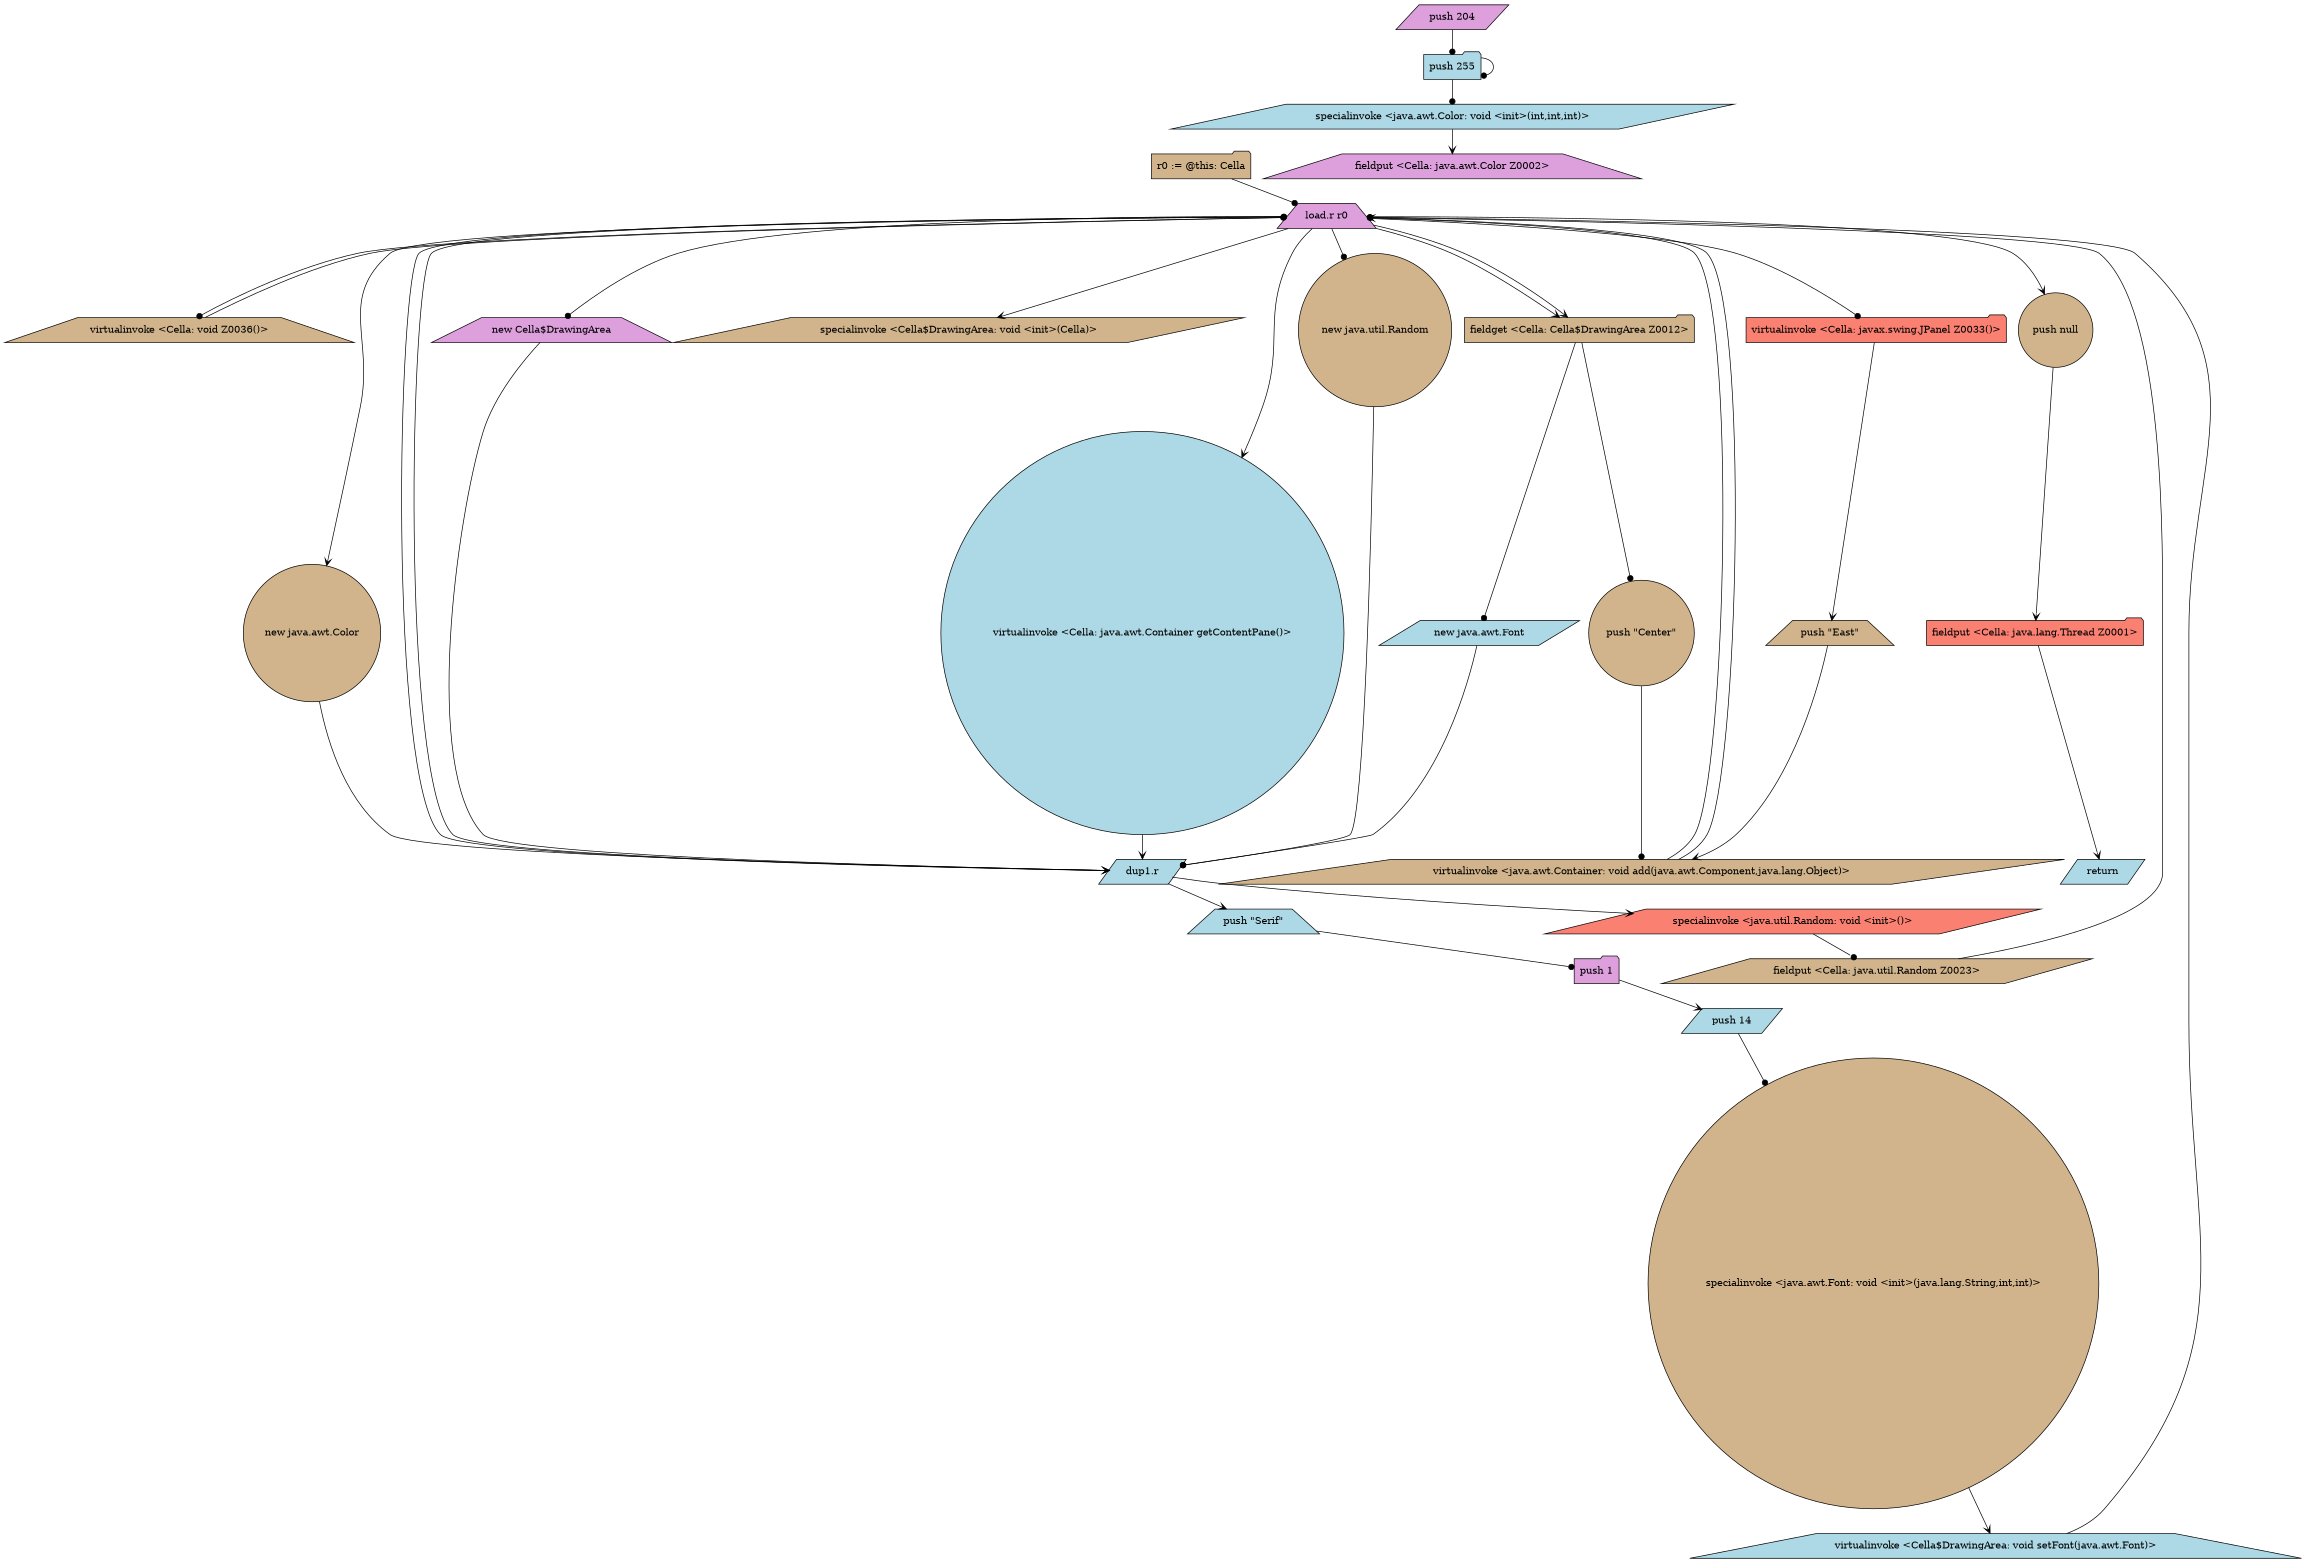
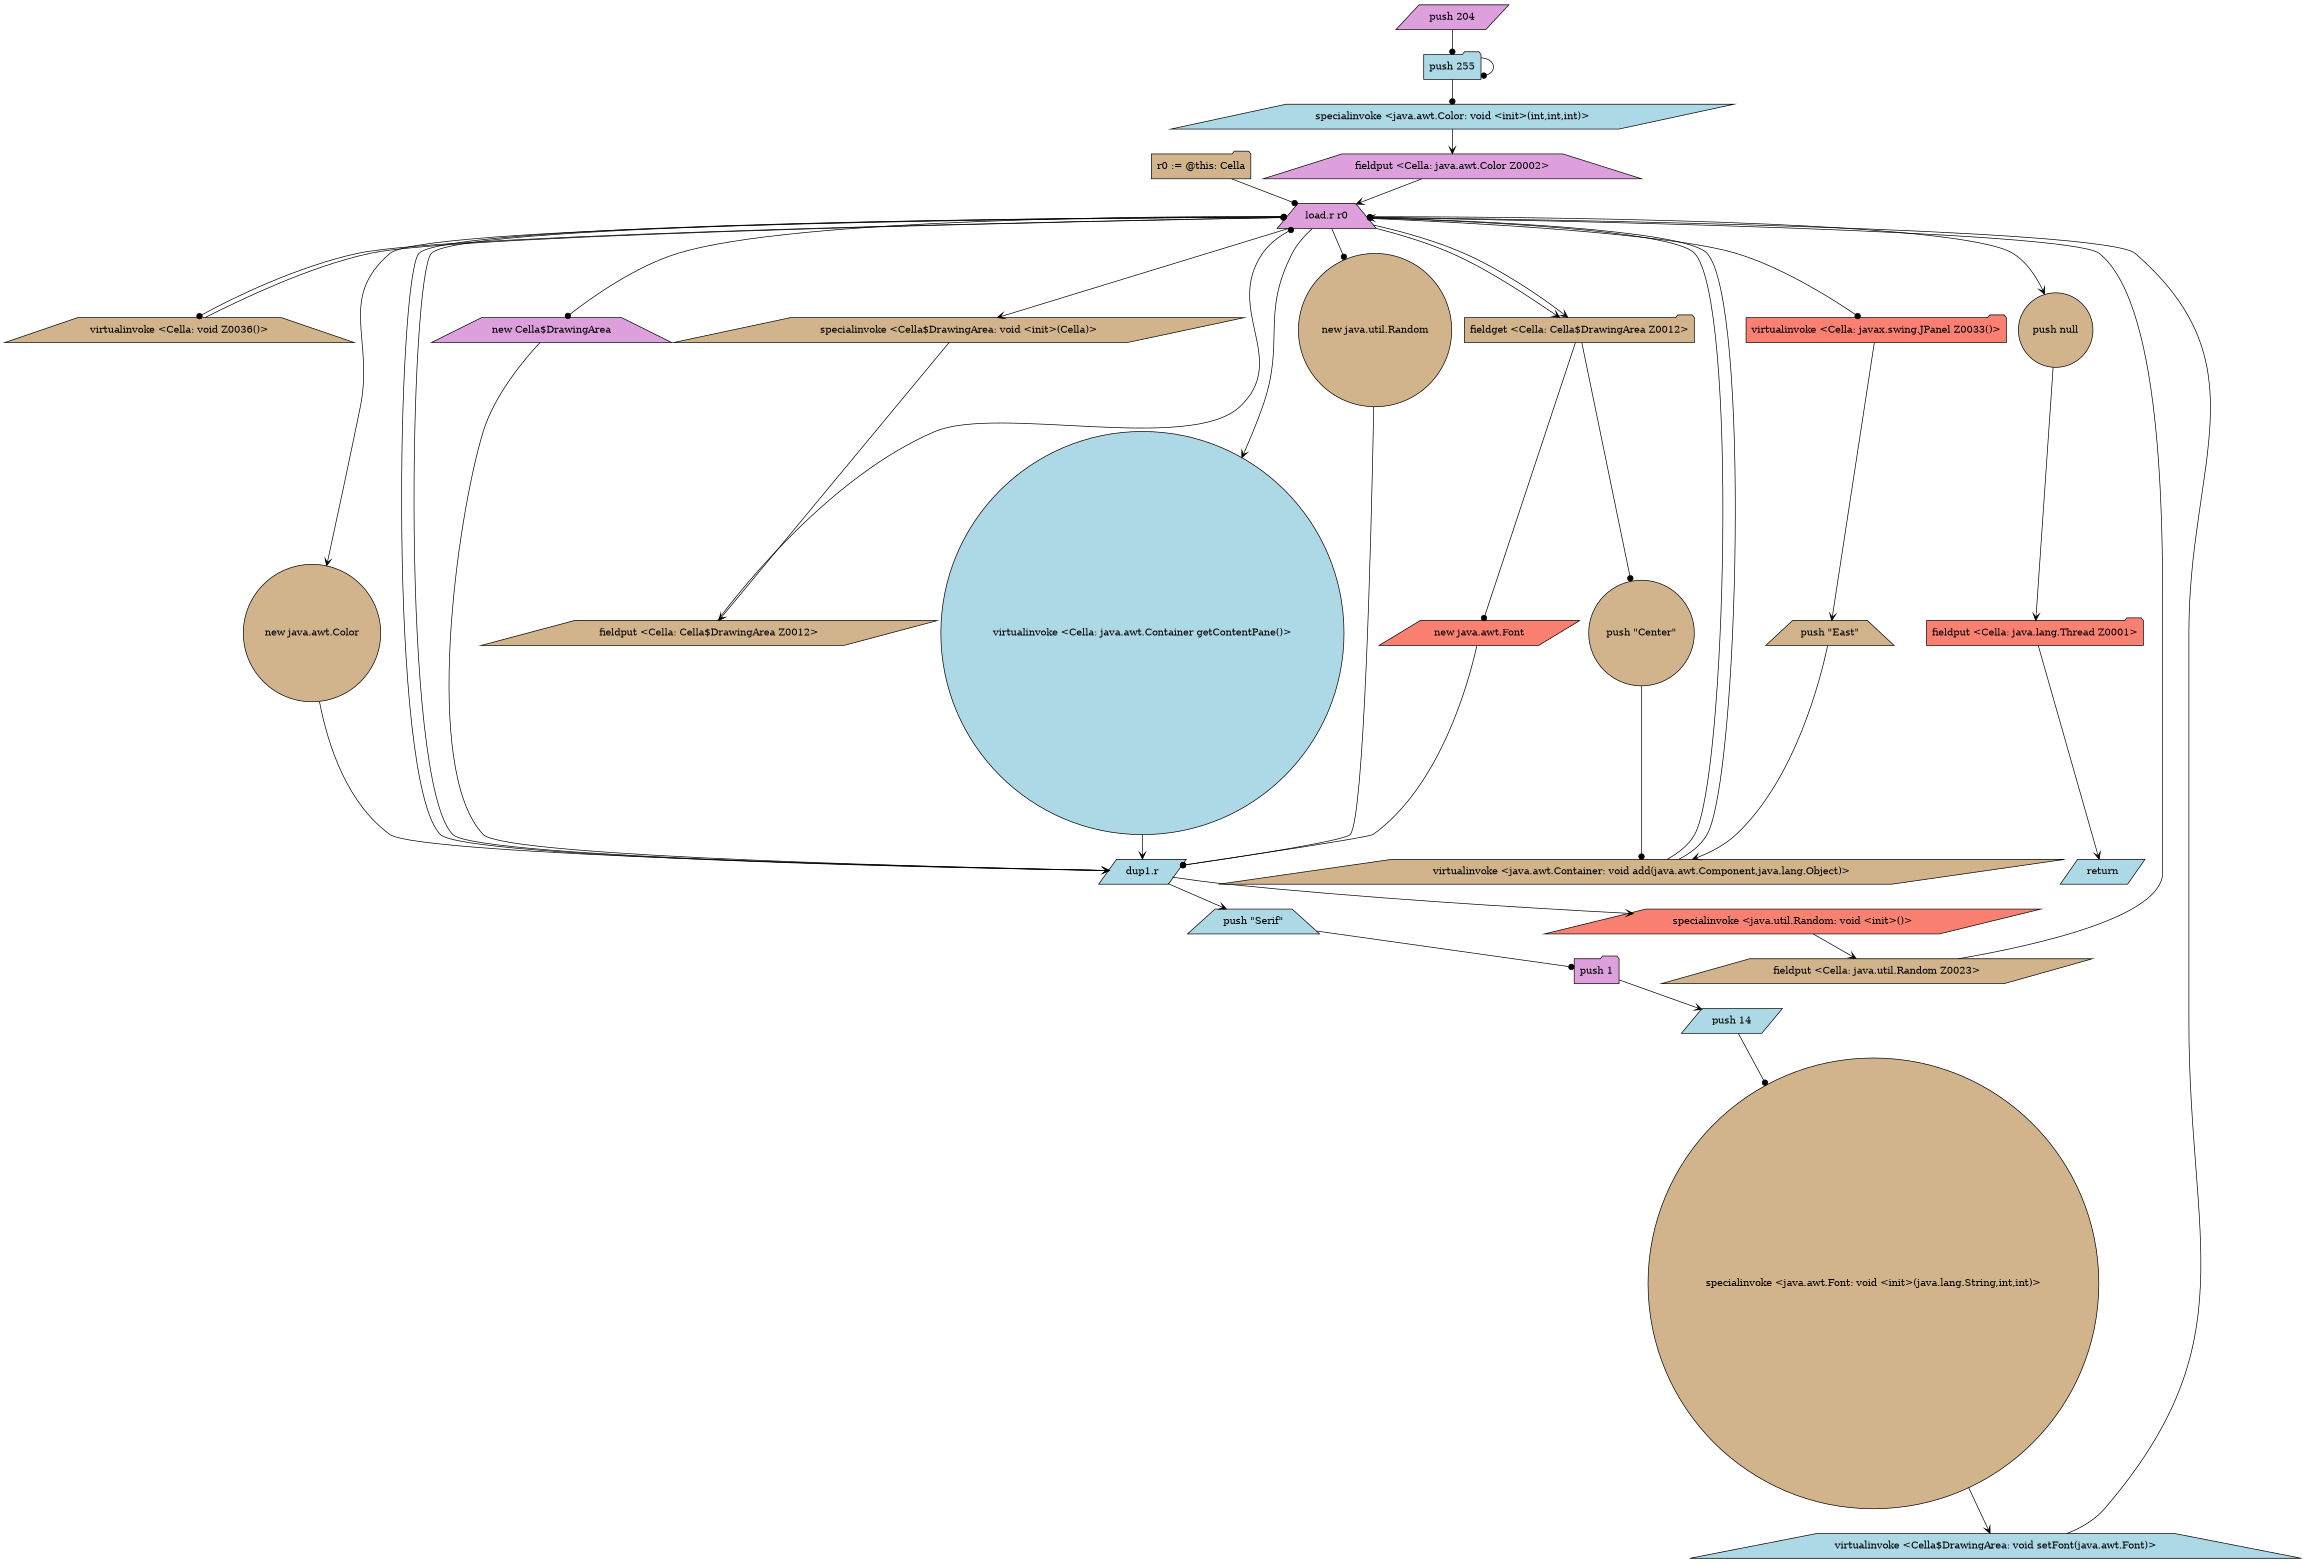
edge "fieldput <Cella: java.awt.Color Z0002>" -> "load.r r0": added
node "fieldput <Cella: Cella$DrawingArea Z0012>": added
node "new java.awt.Font": fillcolor lightblue -> salmon
edge "specialinvoke <java.util.Random: void <init>()>" -> "fieldput <Cella: java.util.Random Z0023>": arrowhead dot -> vee
